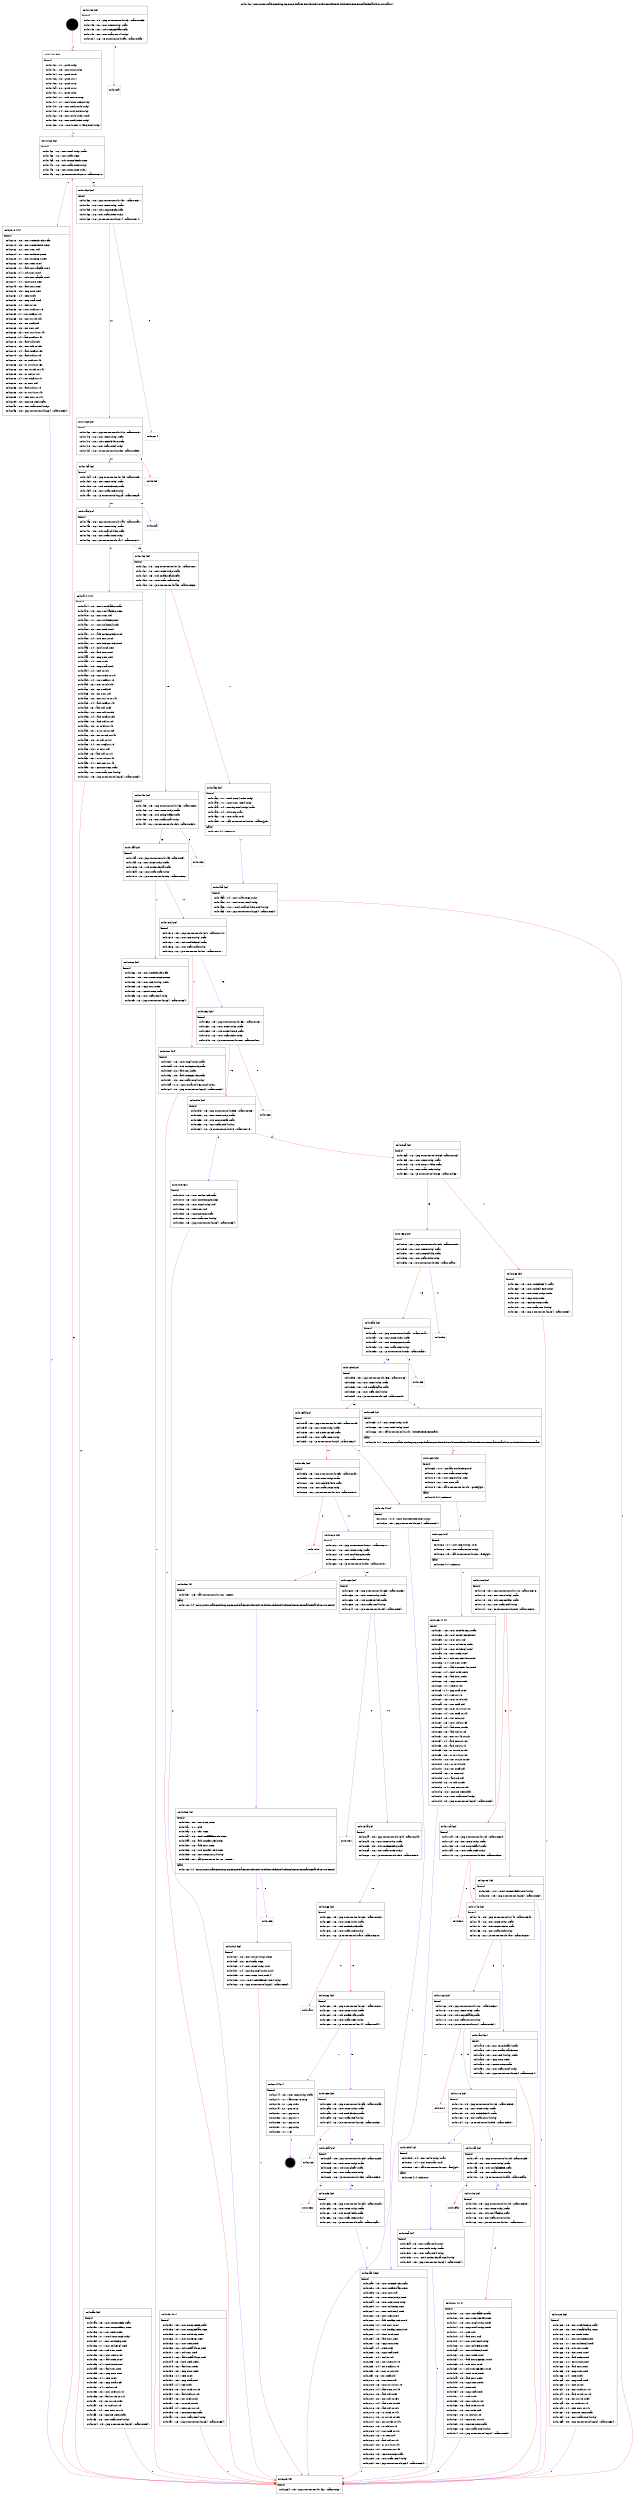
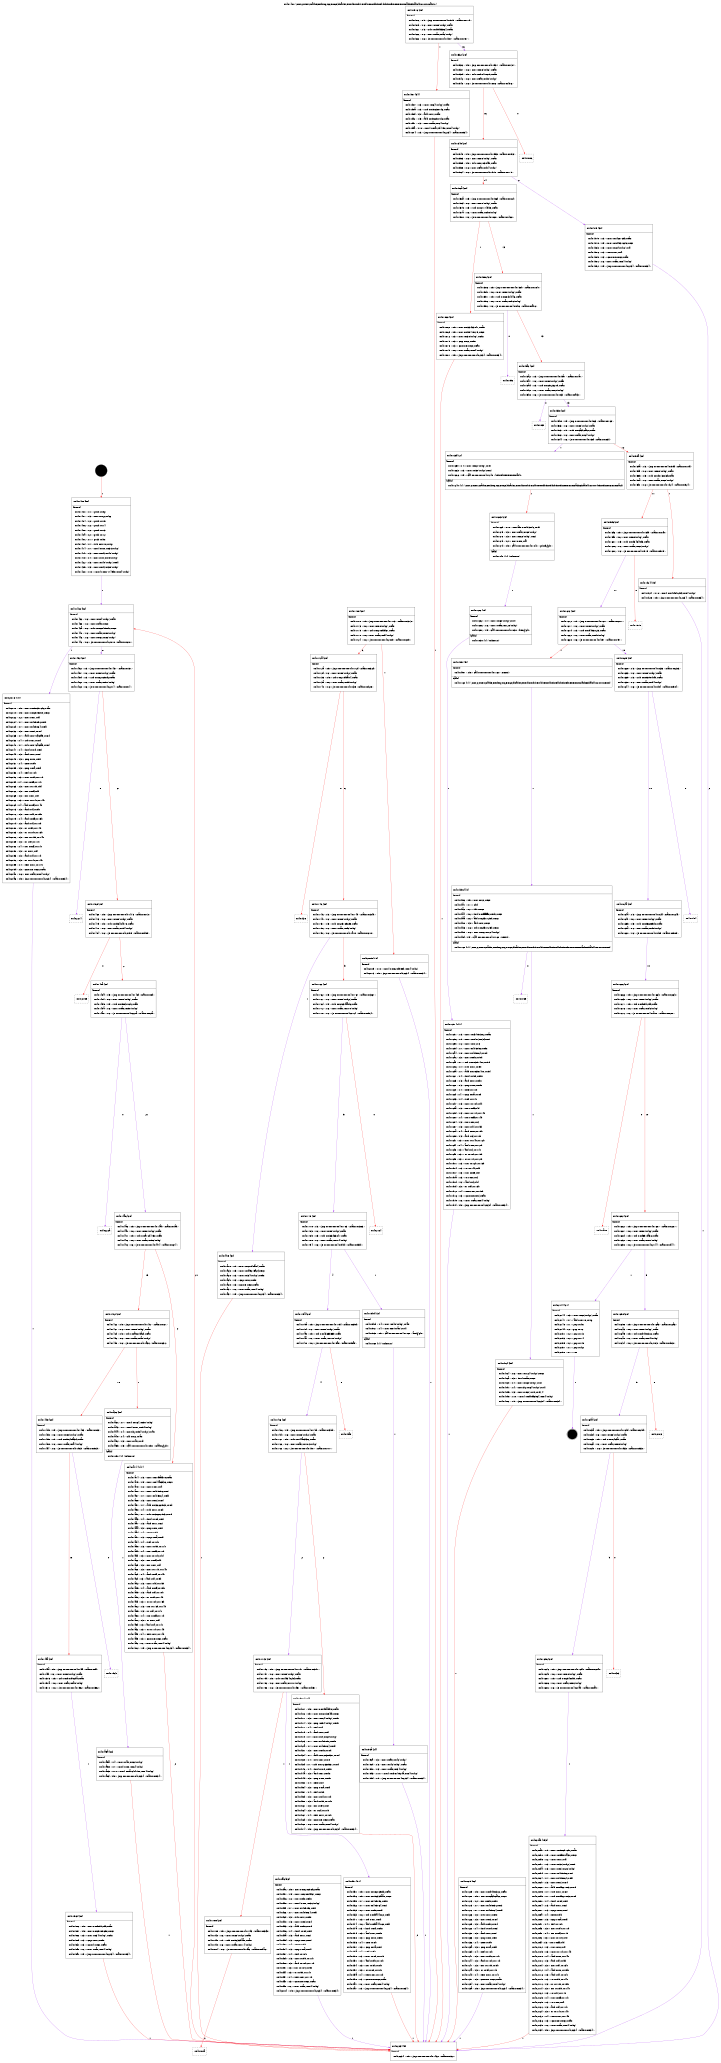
edge "0x4014fa [28]" -> "0x401516 [28]": removed, label "17"
node "0x4017d2 [28]": added
edge "0x401c91 [147]" -> "0x4020ab [153]": now "0x401c91 [147]" -> "0x402234 [5]"
